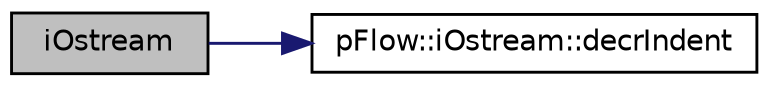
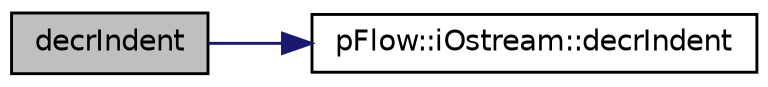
node "iOstream": label "iOstream" -> "decrIndent"
